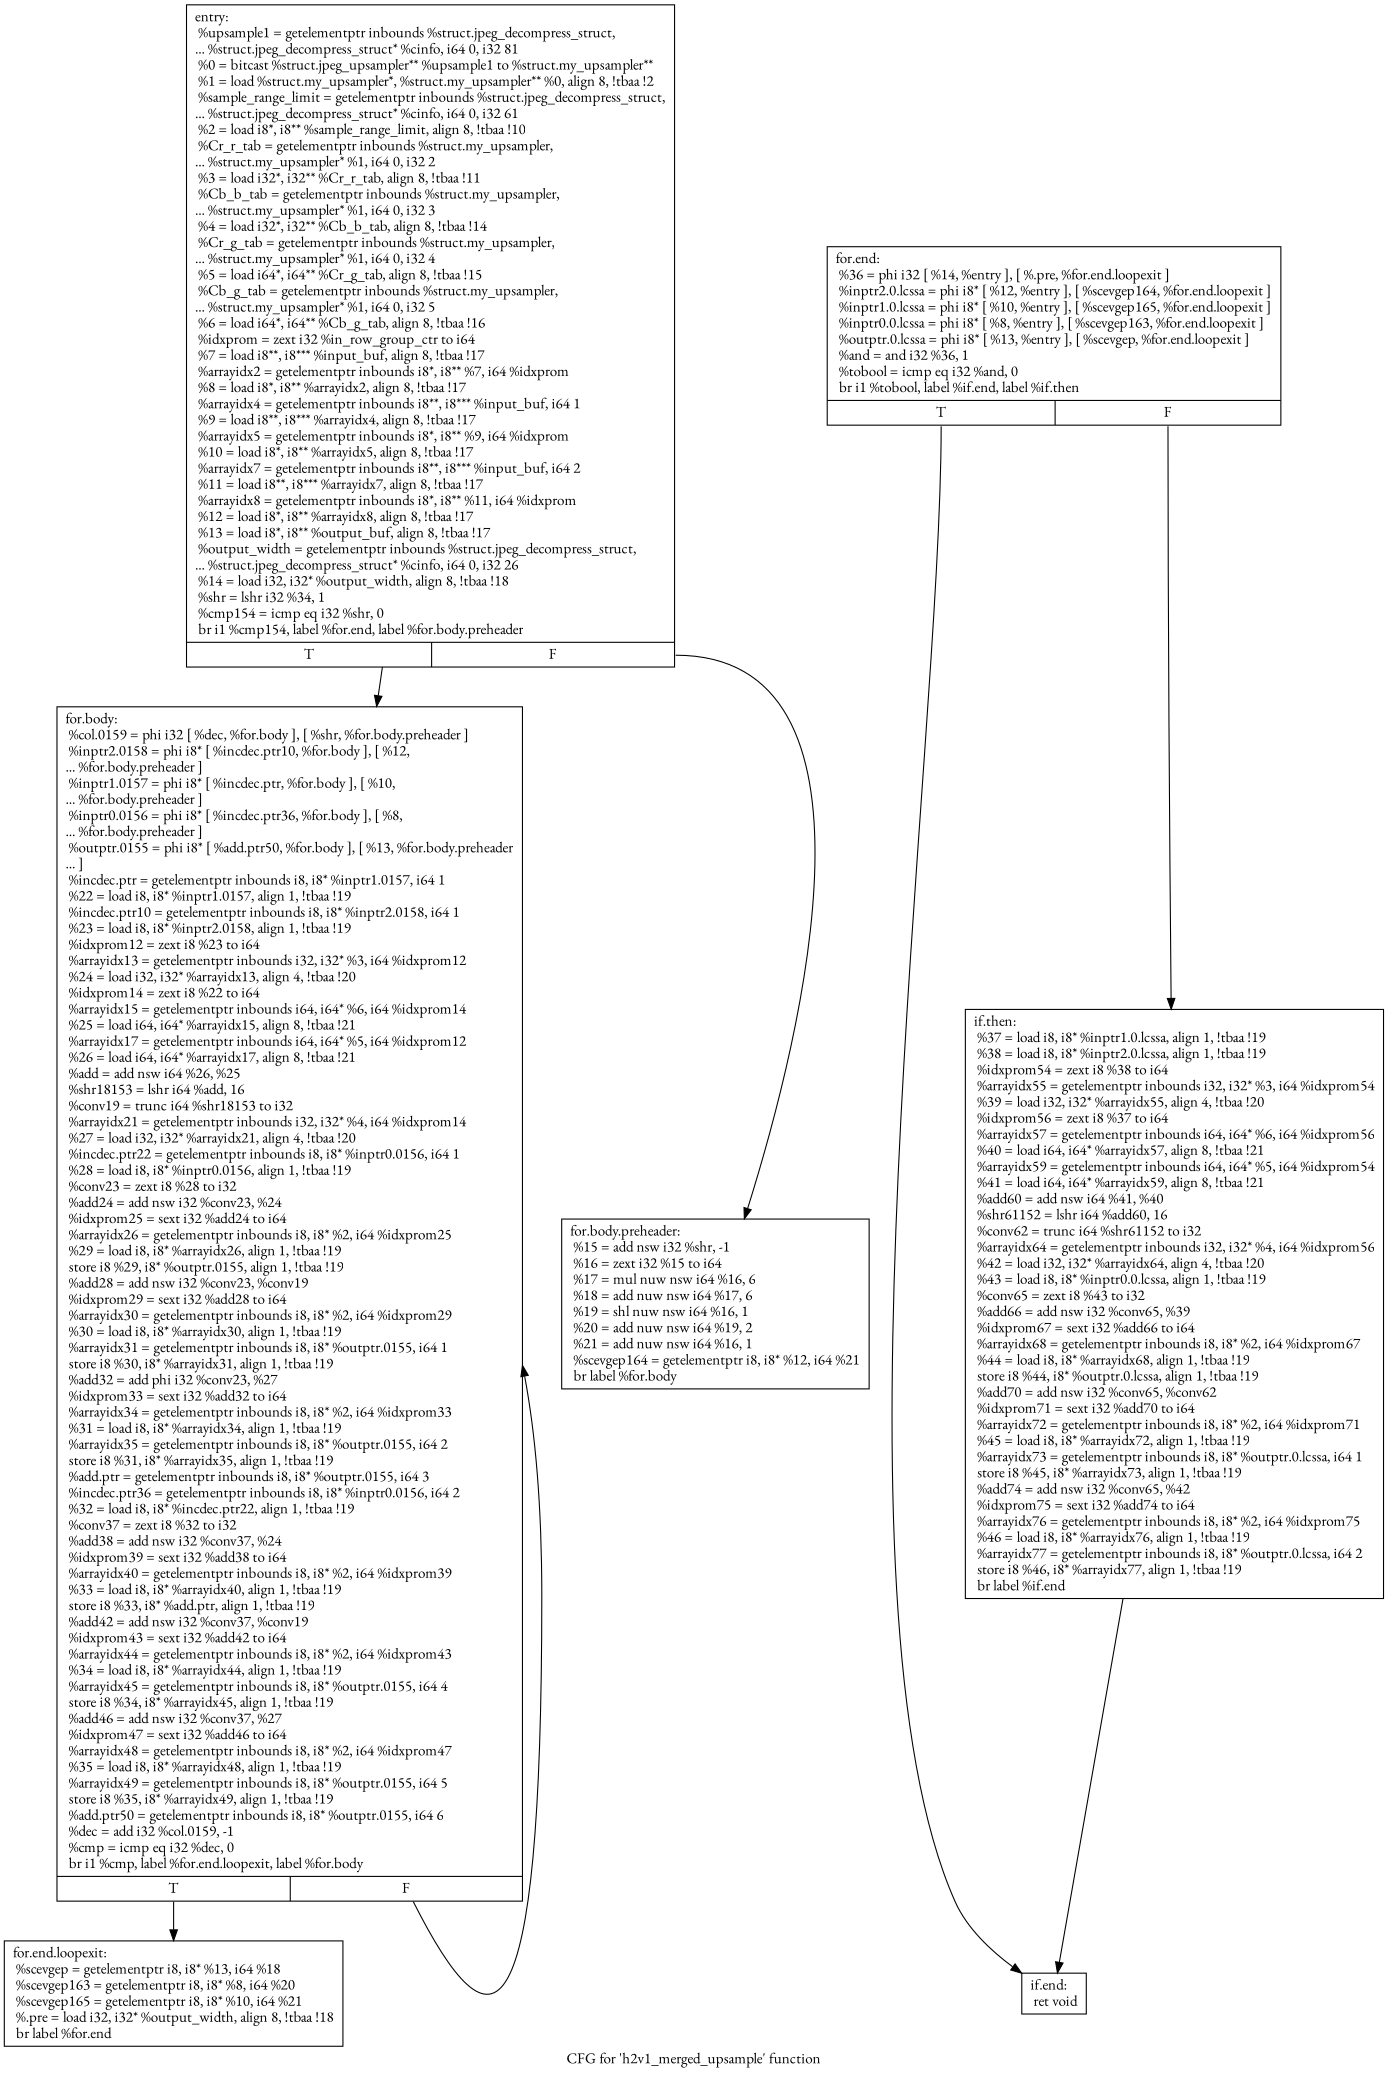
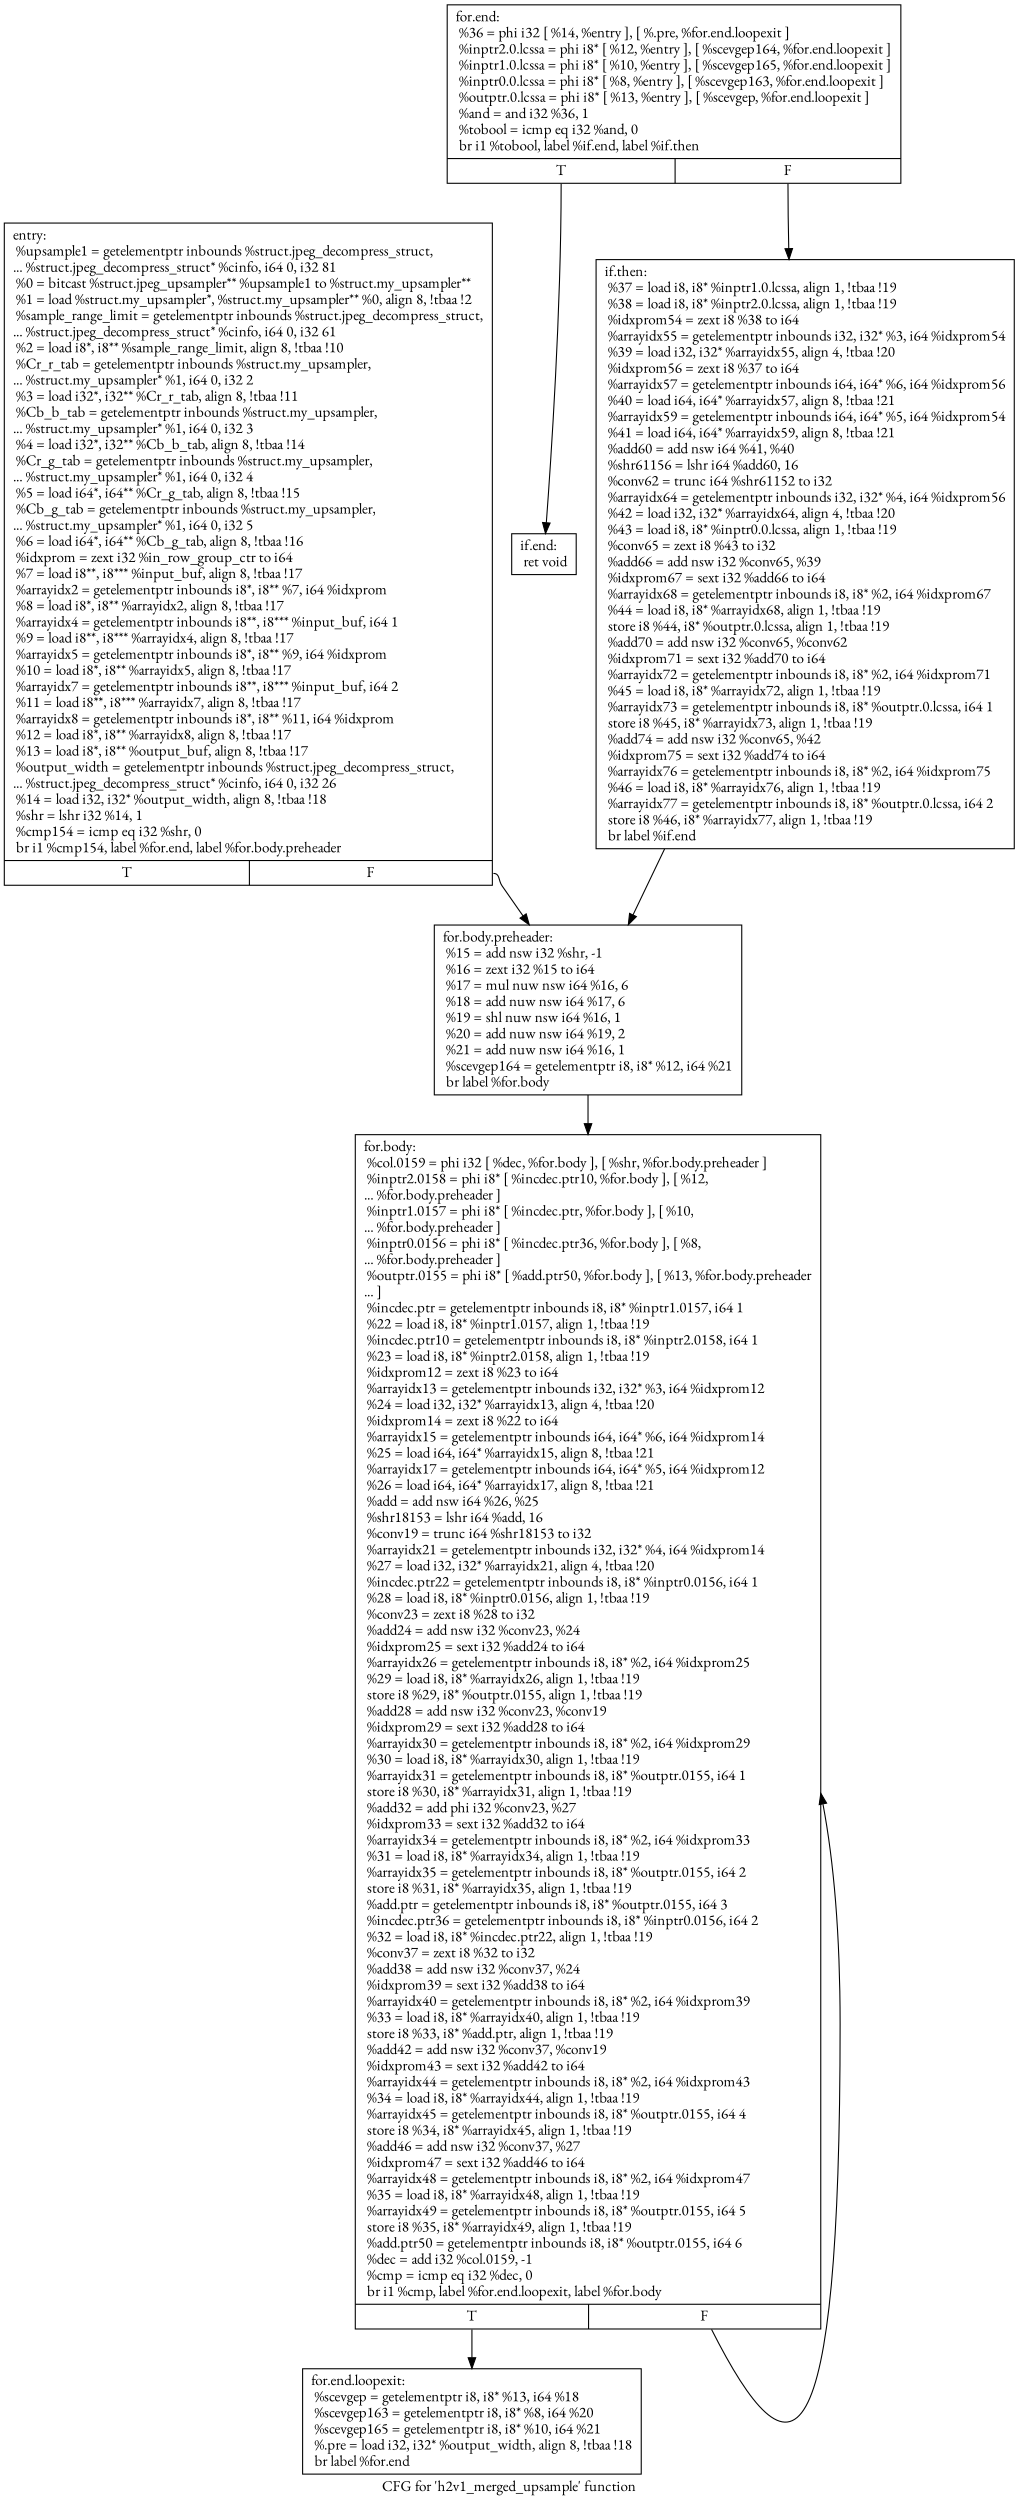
node "entry:": text "%shr = lshr i32 %34, 1" -> "%shr = lshr i32 %14, 1"
edge "entry:" -> "for.body:": now "for.body.preheader:" -> "for.body:"
node "if.then:": text "%shr61152 = lshr i64 %add60, 16" -> "%shr61156 = lshr i64 %add60, 16"
edge "if.then:" -> "if.end:": now "if.then:" -> "for.body.preheader:"
